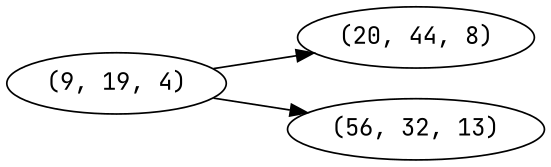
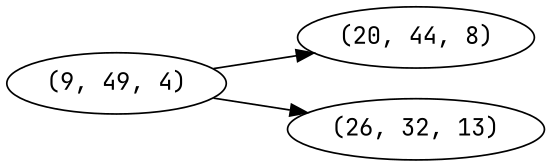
node "(9, 19, 4)": label "(9, 19, 4)" -> "(9, 49, 4)"
node "(56, 32, 13)": label "(56, 32, 13)" -> "(26, 32, 13)"
